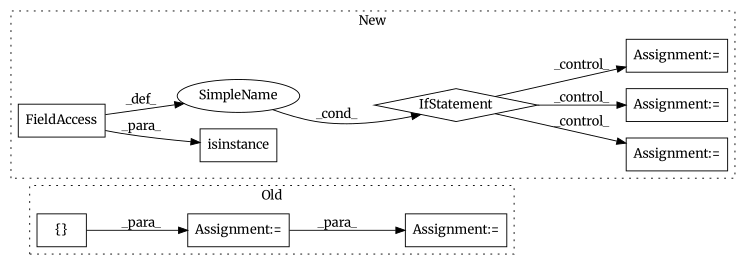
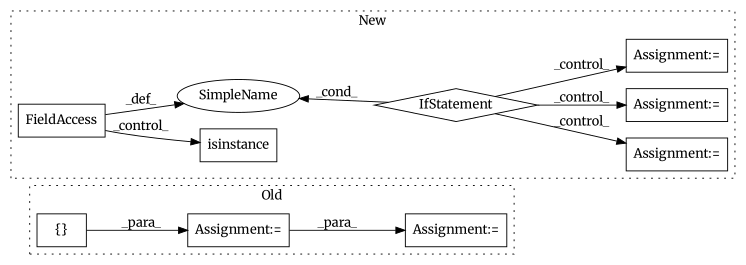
edge "SimpleName" -> "IfStatement": reversed
edge "FieldAccess" -> "isinstance": label "_para_" -> "_control_"
